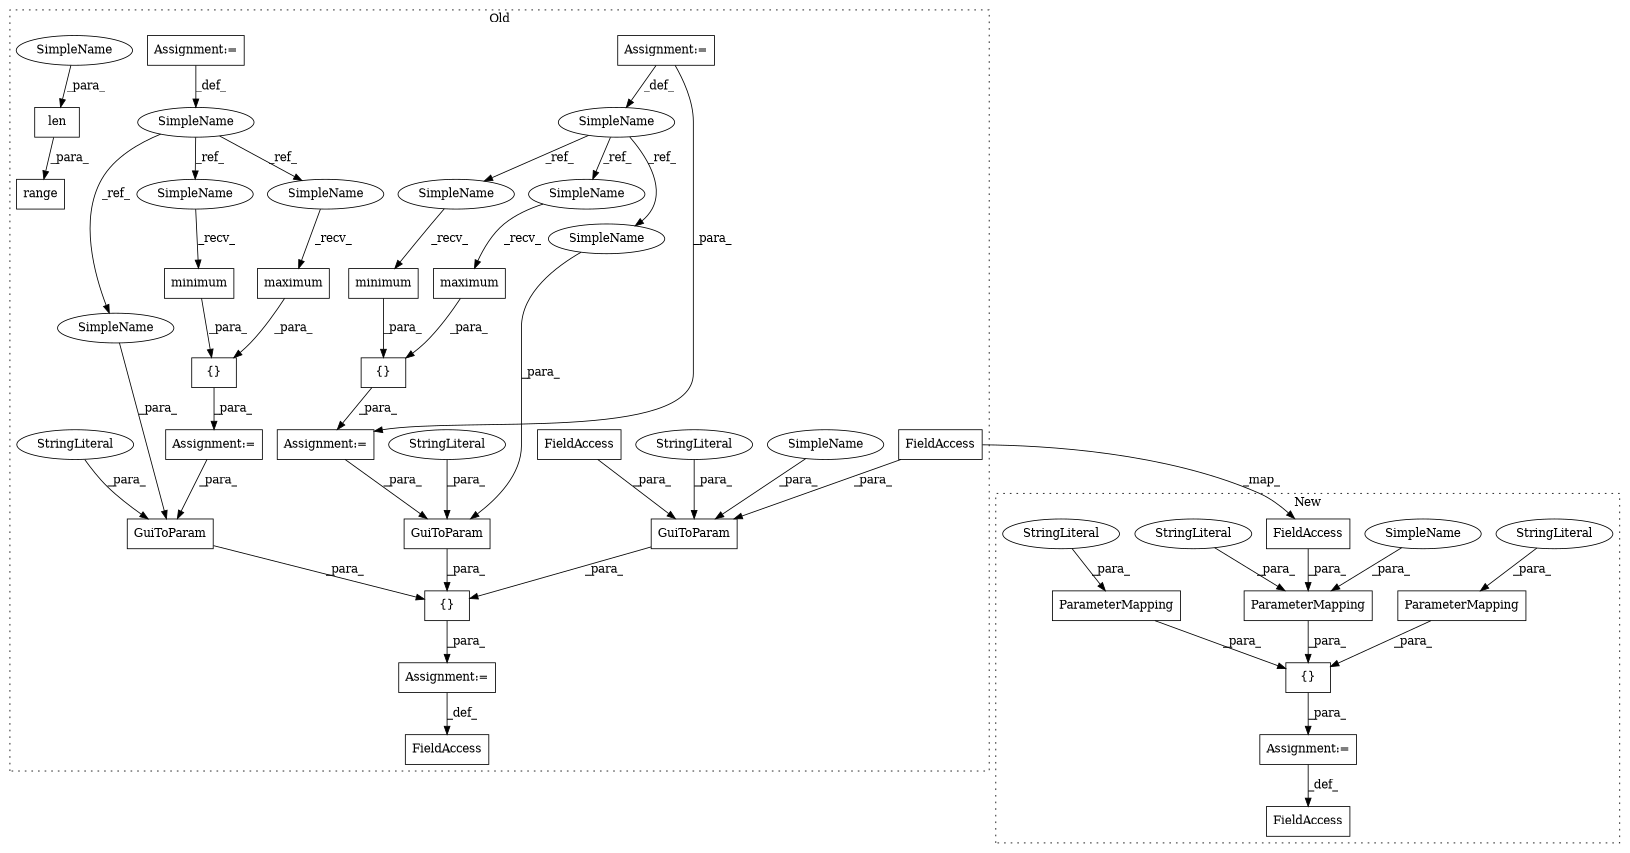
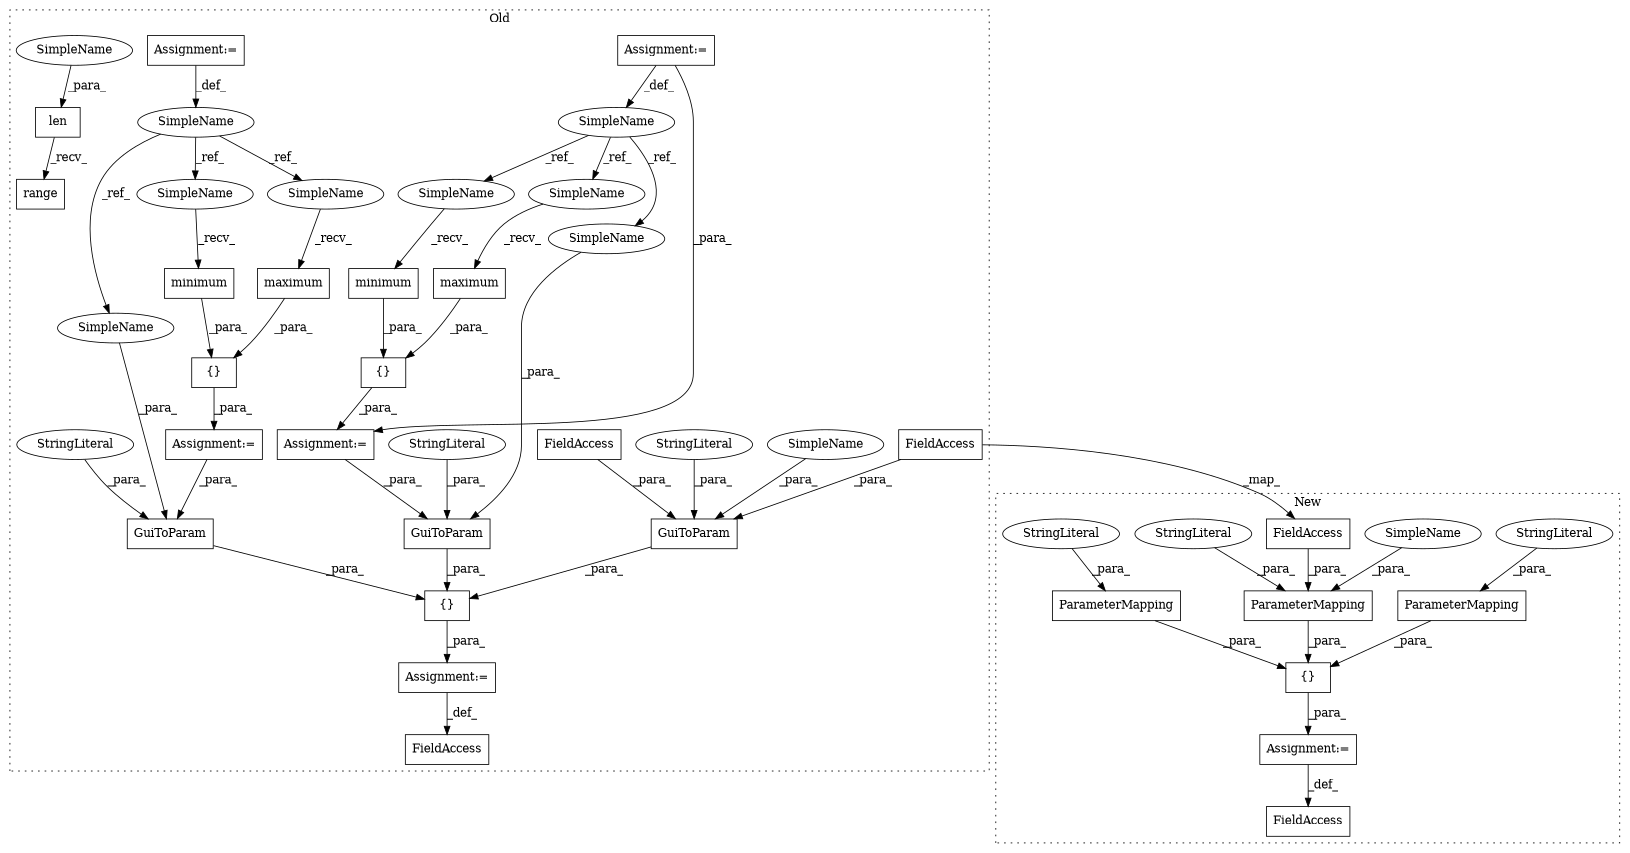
edge "len" -> "range": label "_para_" -> "_recv_"
